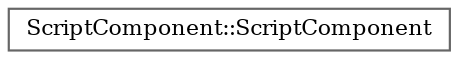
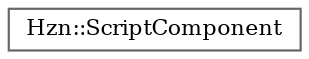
node "ScriptComponent::ScriptComponent": label "ScriptComponent::ScriptComponent" -> "Hzn::ScriptComponent"
